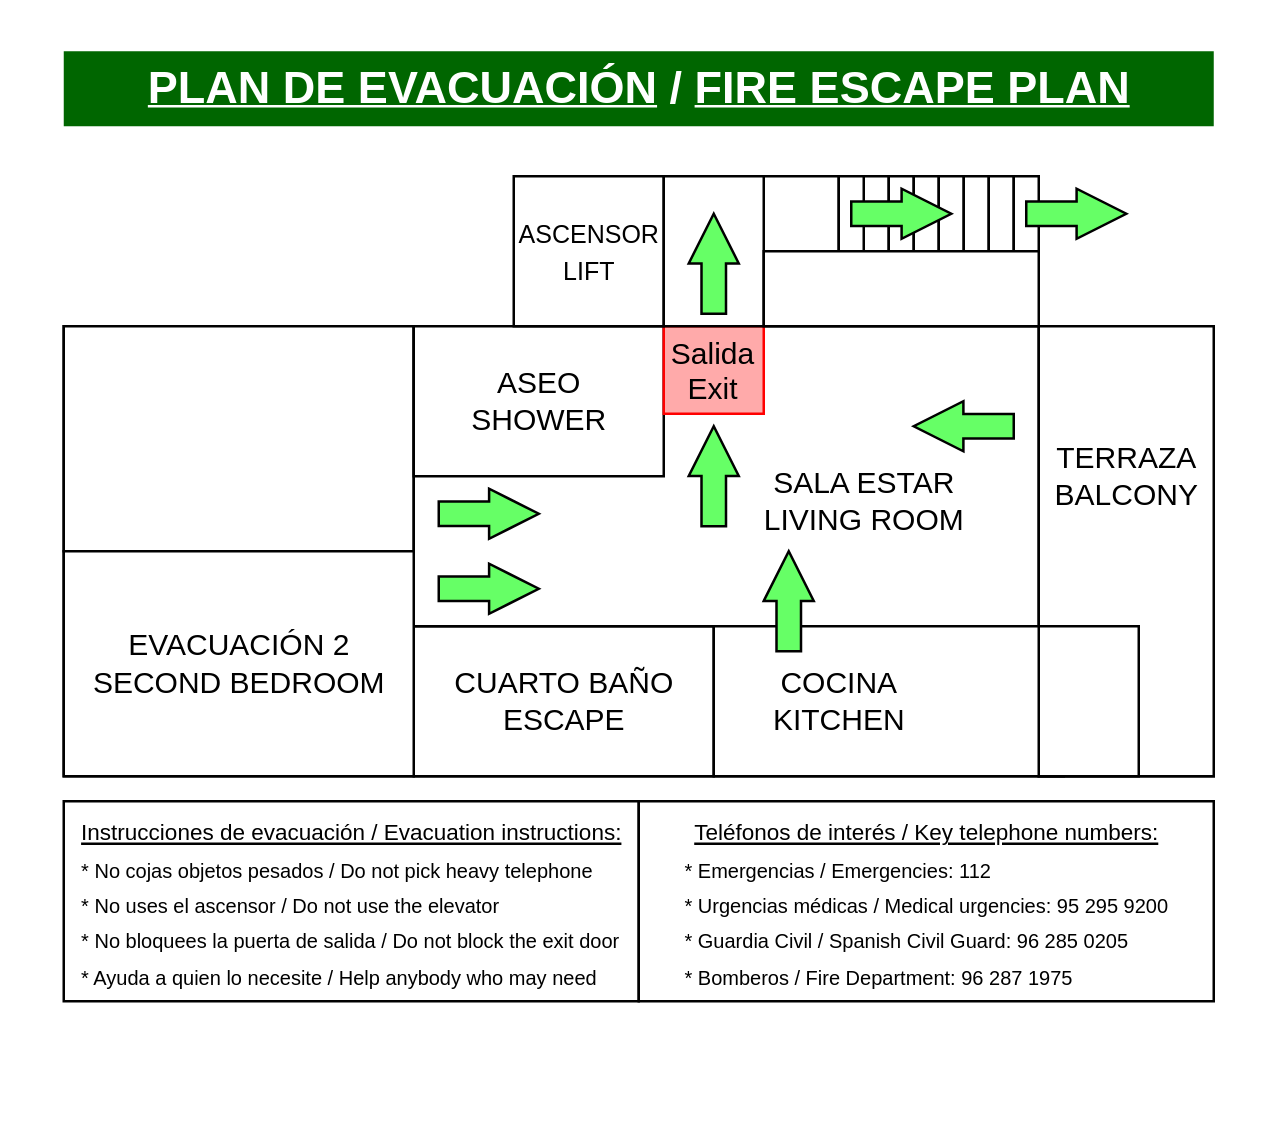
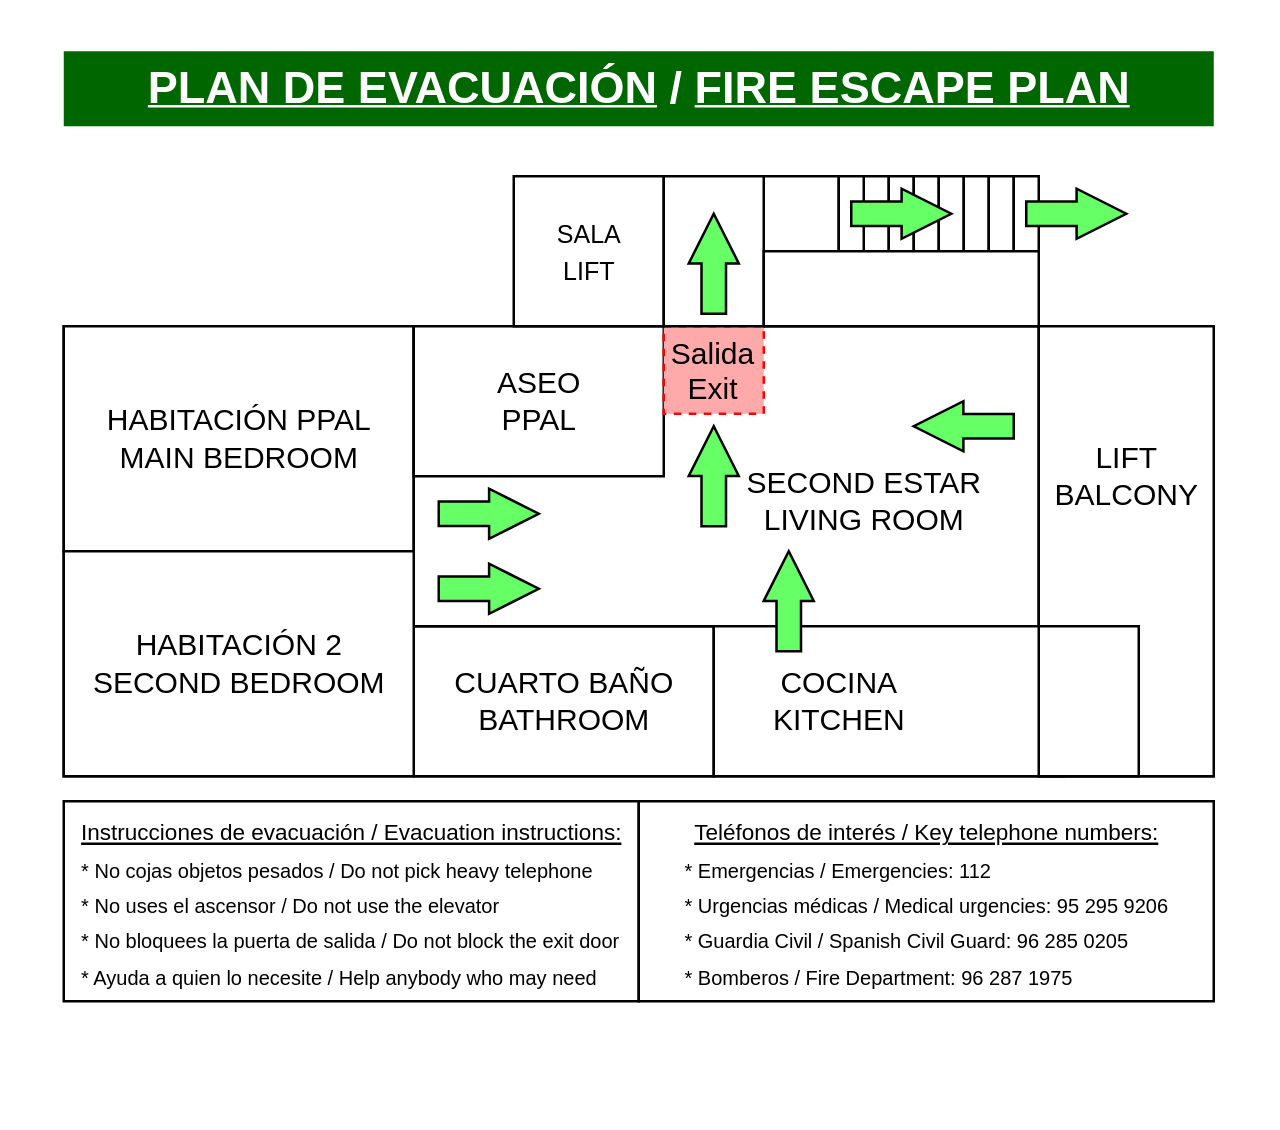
node "ASCENSOR LIFT": label "ASCENSOR LIFT" -> "SALA LIFT"
node "Salida Exit": style solid -> dashed
node "ASEO SHOWER": label "ASEO SHOWER" -> "ASEO PPAL"
node "HABITACIÓN PPAL MAIN BEDROOM": added
node "TERRAZA BALCONY": label "TERRAZA BALCONY" -> "LIFT BALCONY"
node "SALA ESTAR LIVING ROOM": label "SALA ESTAR LIVING ROOM" -> "SECOND ESTAR LIVING ROOM"
node "EVACUACIÓN 2 SECOND BEDROOM": label "EVACUACIÓN 2 SECOND BEDROOM" -> "HABITACIÓN 2 SECOND BEDROOM"
node "CUARTO BAÑO ESCAPE": label "CUARTO BAÑO ESCAPE" -> "CUARTO BAÑO BATHROOM"
node "Teléfonos de interés / Key telephone numbers: * Emergencias / Emergencies: 112 * Urgencias médicas / Medical urgencies: 95 295 9200 * Guardia Civil / Spanish Civil Guard: 96 285 0205 * Bomberos / Fire Department: 96 287 1975": label "Teléfonos de interés / Key telephone numbers: * Emergencias / Emergencies: 112 * Urgencias médicas / Medical urgencies: 95 295 9200 * Guardia Civil / Spanish Civil Guard: 96 285 0205 * Bomberos / Fire Department: 96 287 1975" -> "Teléfonos de interés / Key telephone numbers: * Emergencias / Emergencies: 112 * Urgencias médicas / Medical urgencies: 95 295 9206 * Guardia Civil / Spanish Civil Guard: 96 285 0205 * Bomberos / Fire Department: 96 287 1975"
